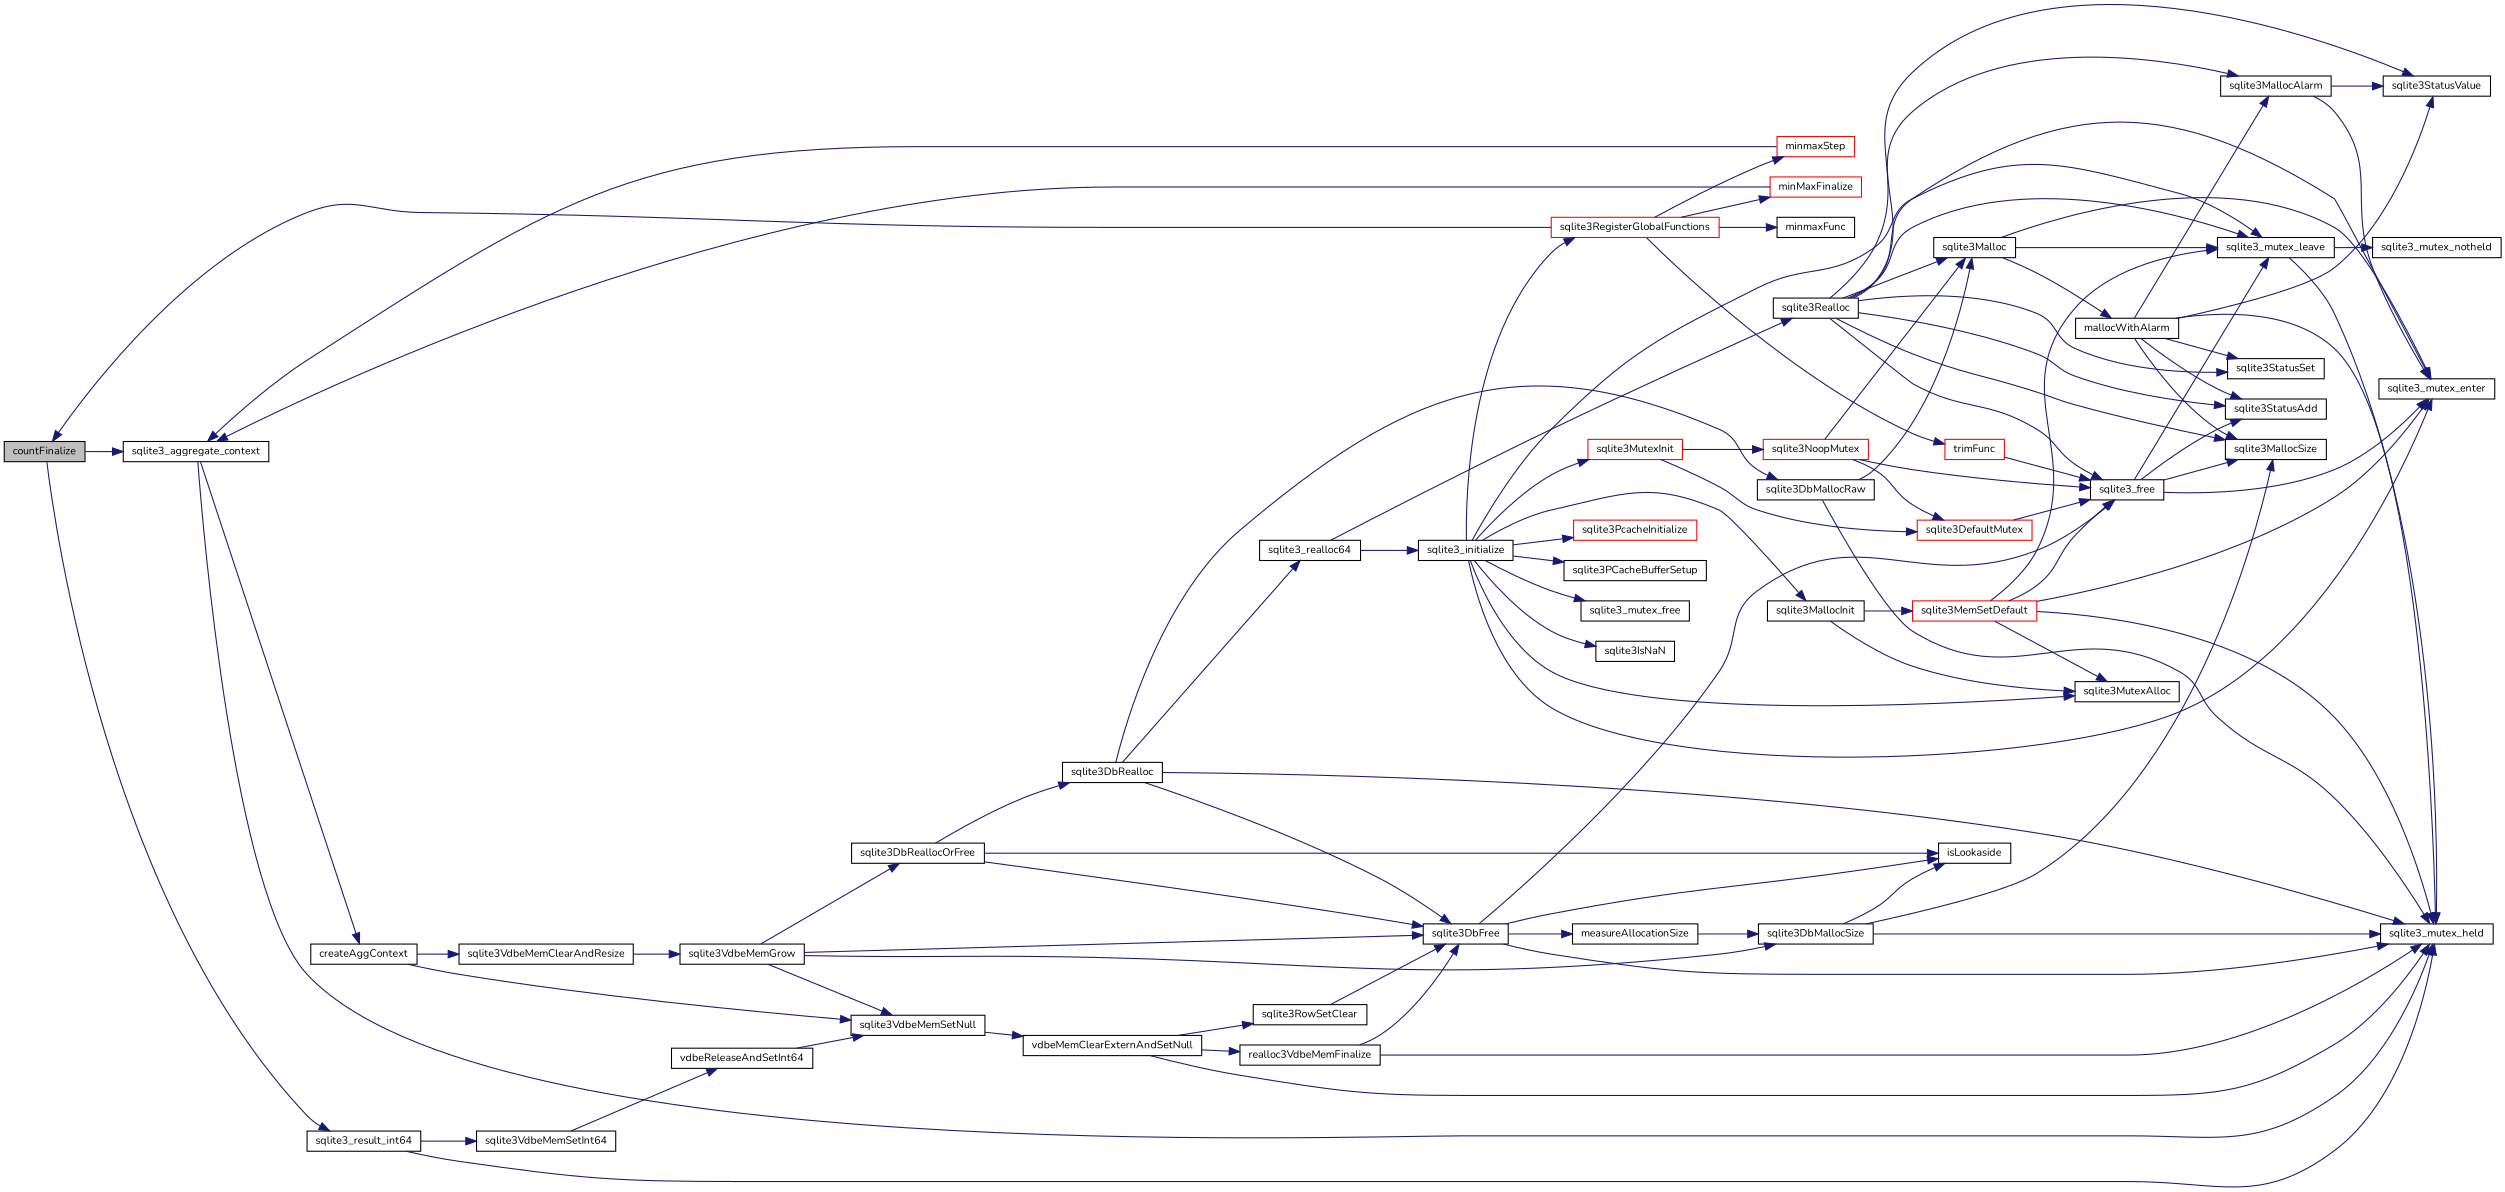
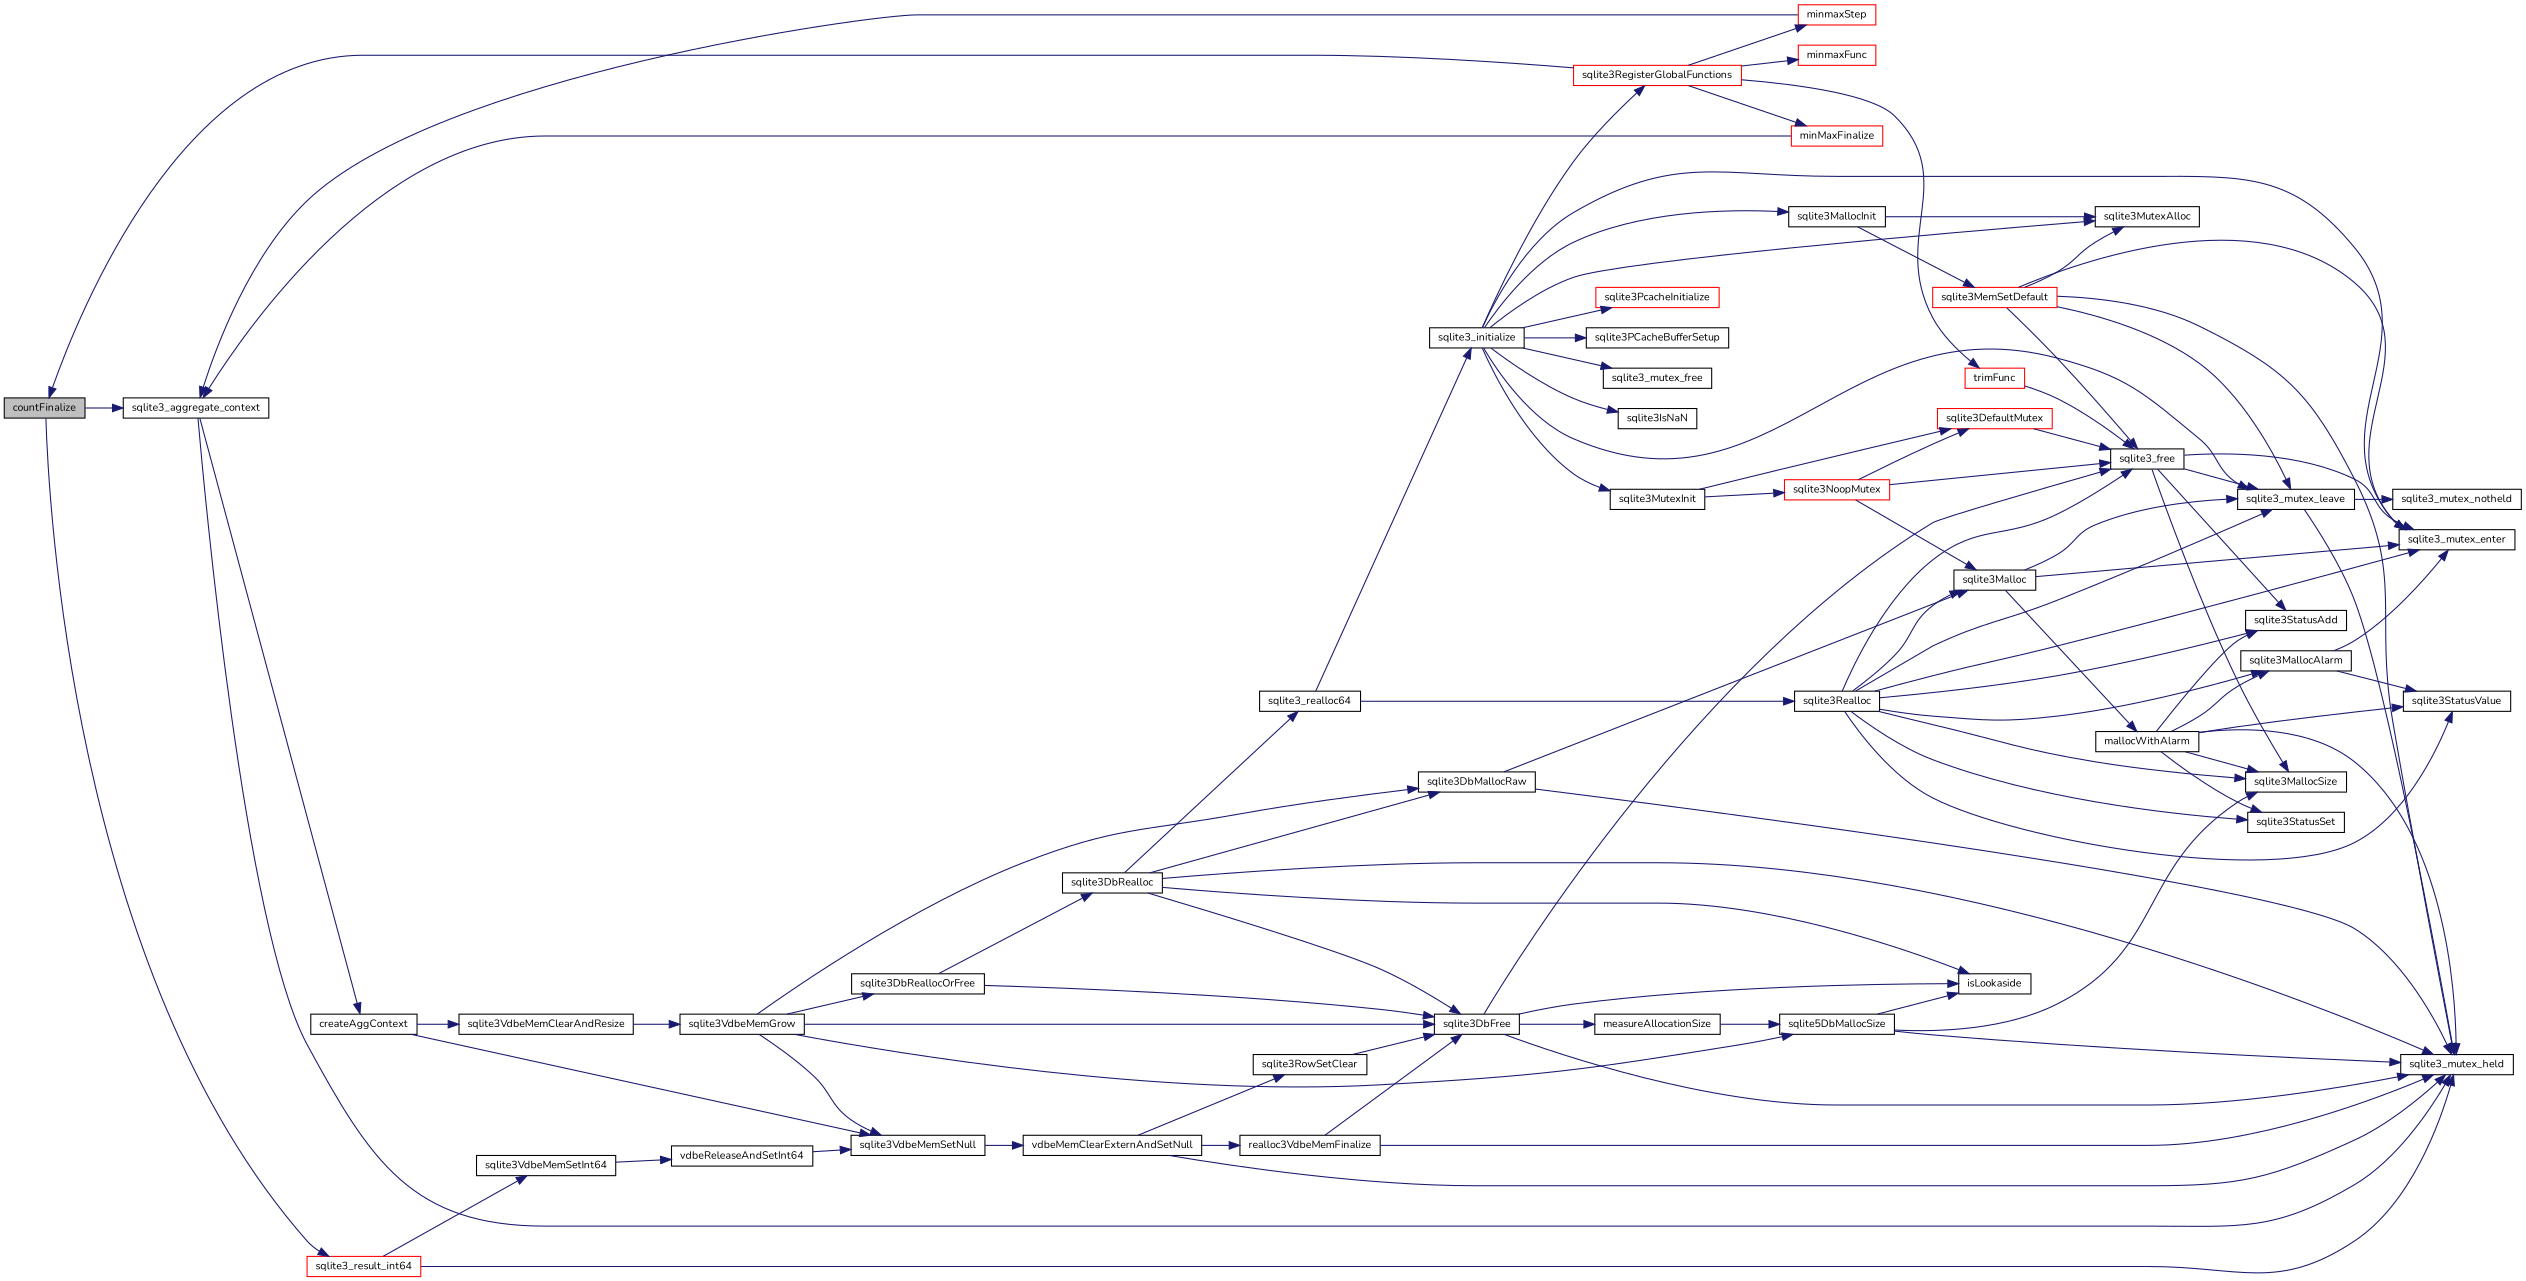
node "minmaxFunc": color black -> red
node "sqlite3MutexInit": color red -> black
edge "sqlite3VdbeMemGrow" -> "sqlite3DbMallocRaw": added
edge "sqlite3DbReallocOrFree" -> "isLookaside": now "sqlite3DbRealloc" -> "isLookaside"
node "sqlite3DbMallocSize": label "sqlite3DbMallocSize" -> "sqlite5DbMallocSize"
node "sqlite3_result_int64": color black -> red
